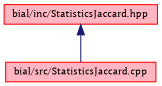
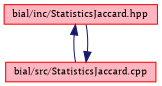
edge "bial/inc/StatisticsJaccard.hpp" -> "bial/src/StatisticsJaccard.cpp": added
